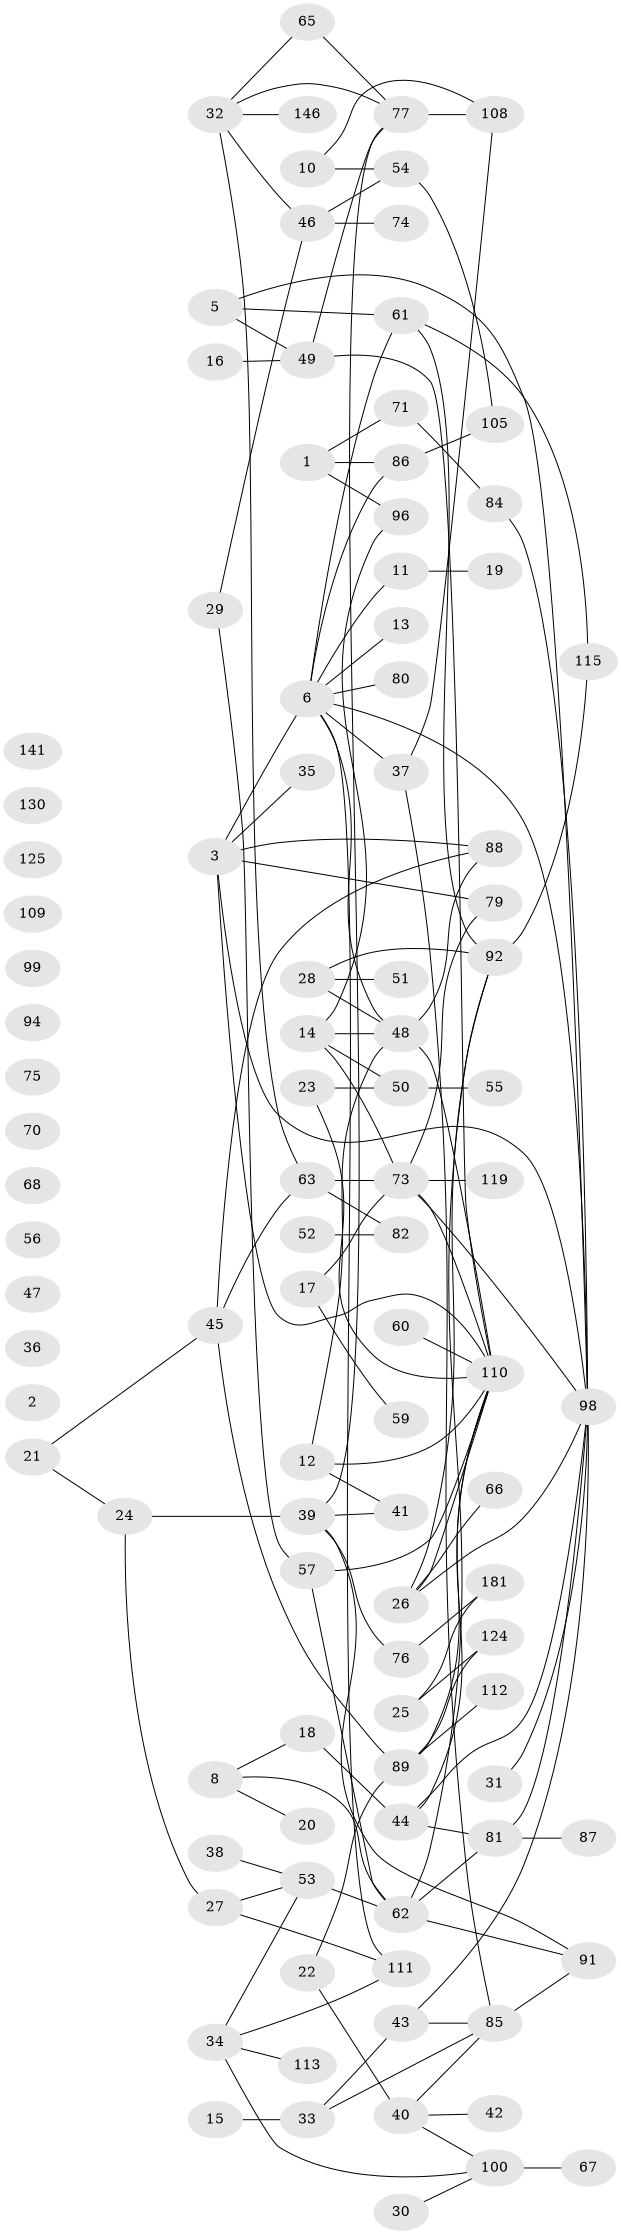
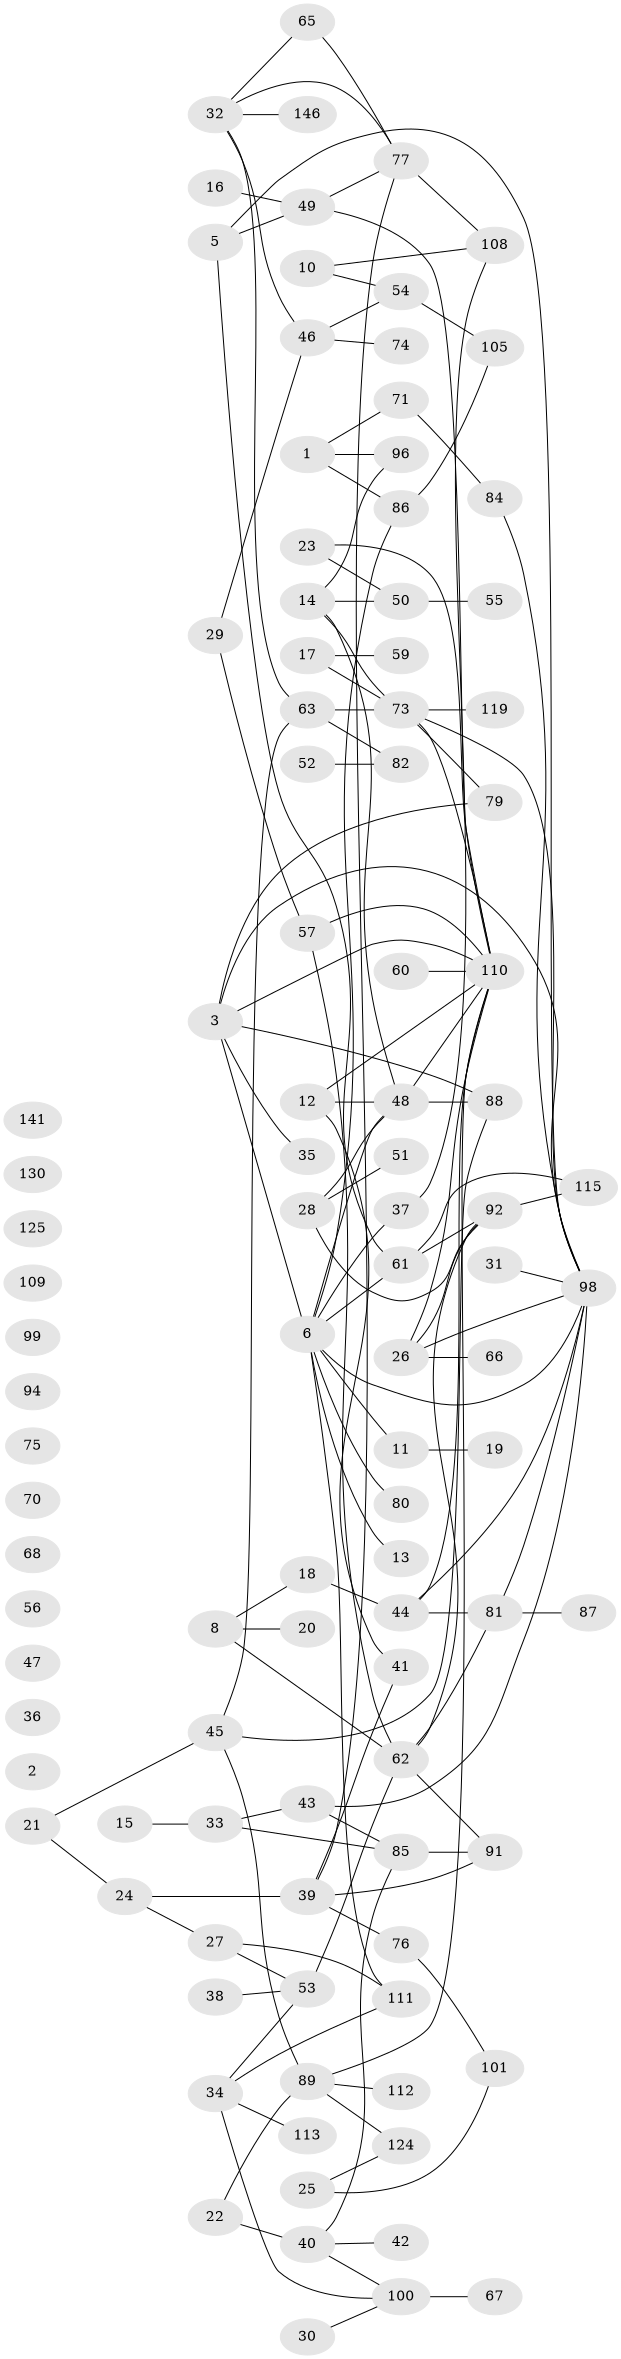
edge "37" -- "85": removed
node "181": label "181" -> "101"
